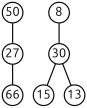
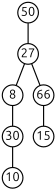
edge "27" -- "8": added
edge "30" -- "15": now "66" -- "15"
node "13": label "13" -> "10"
